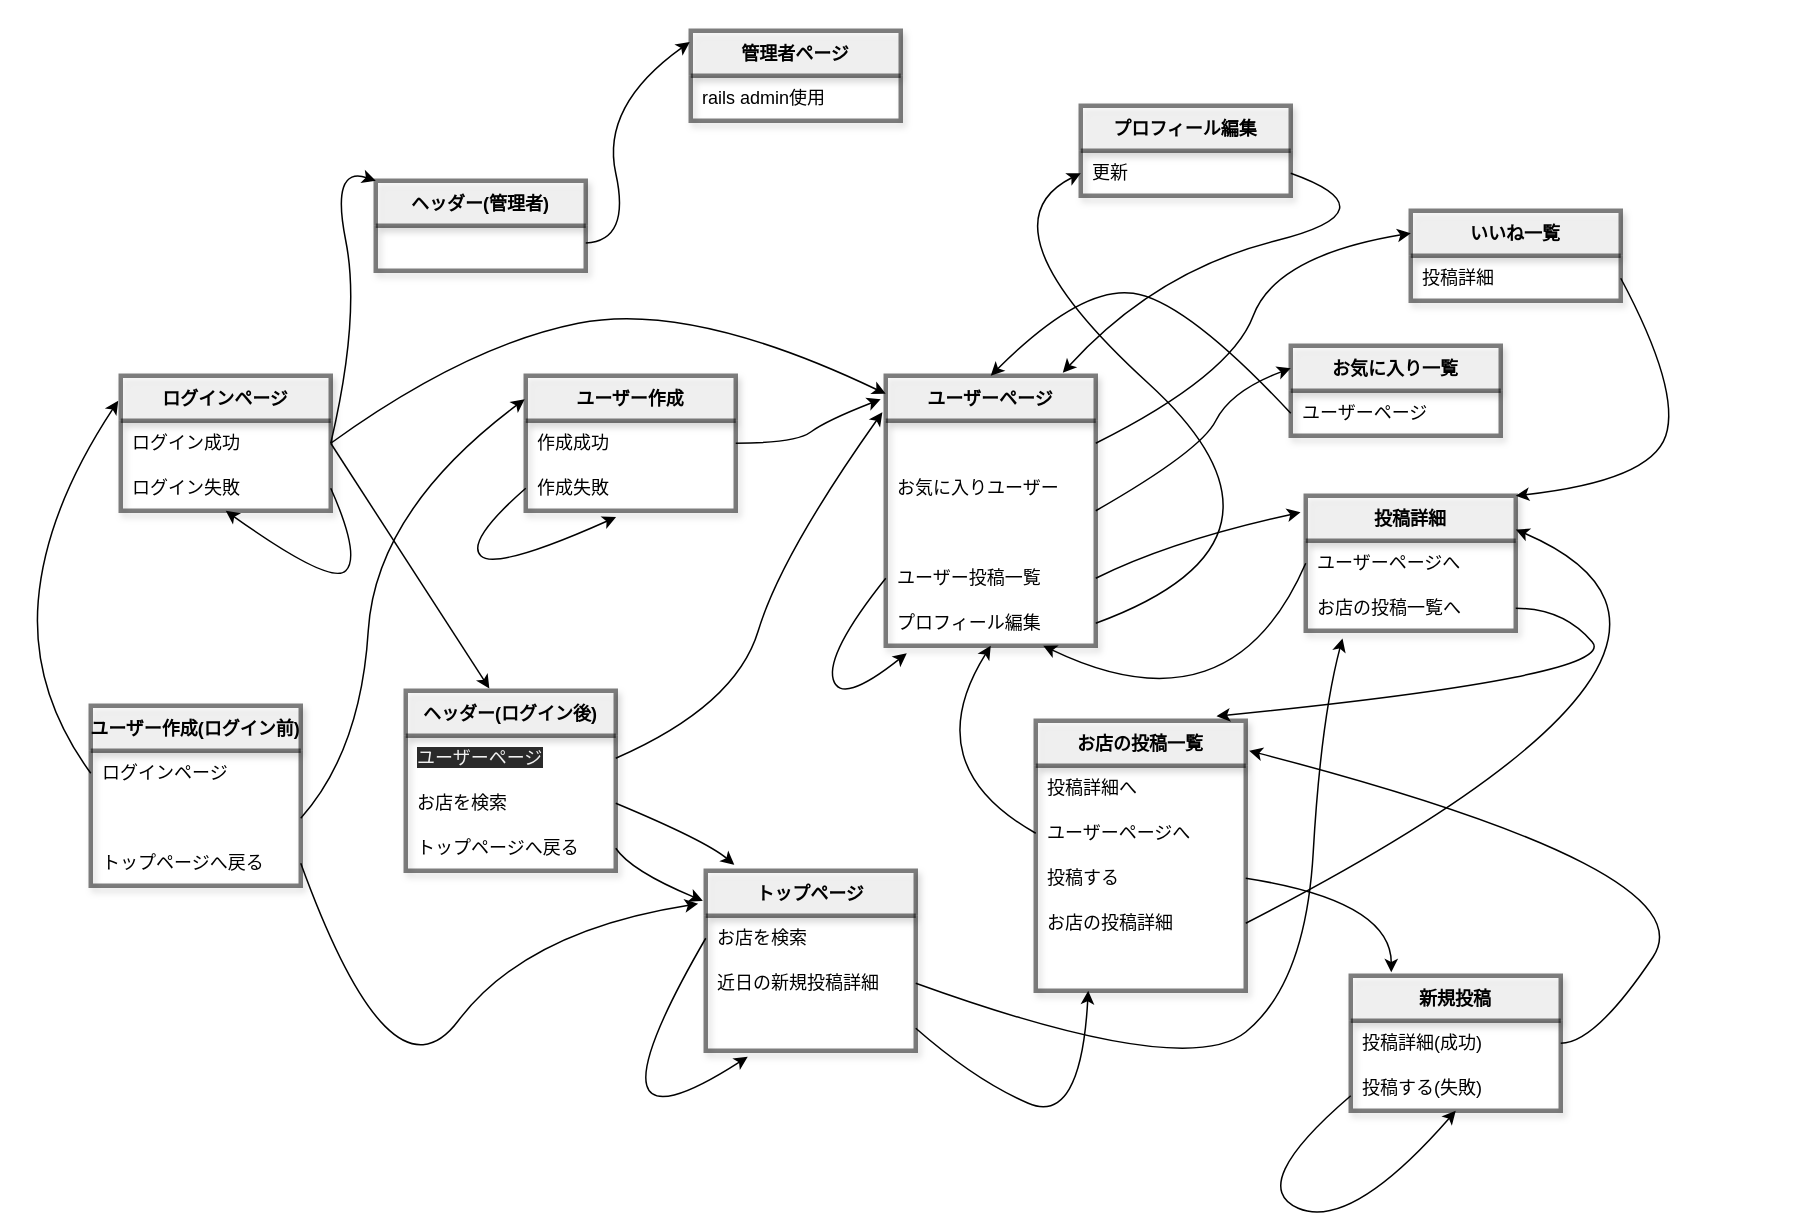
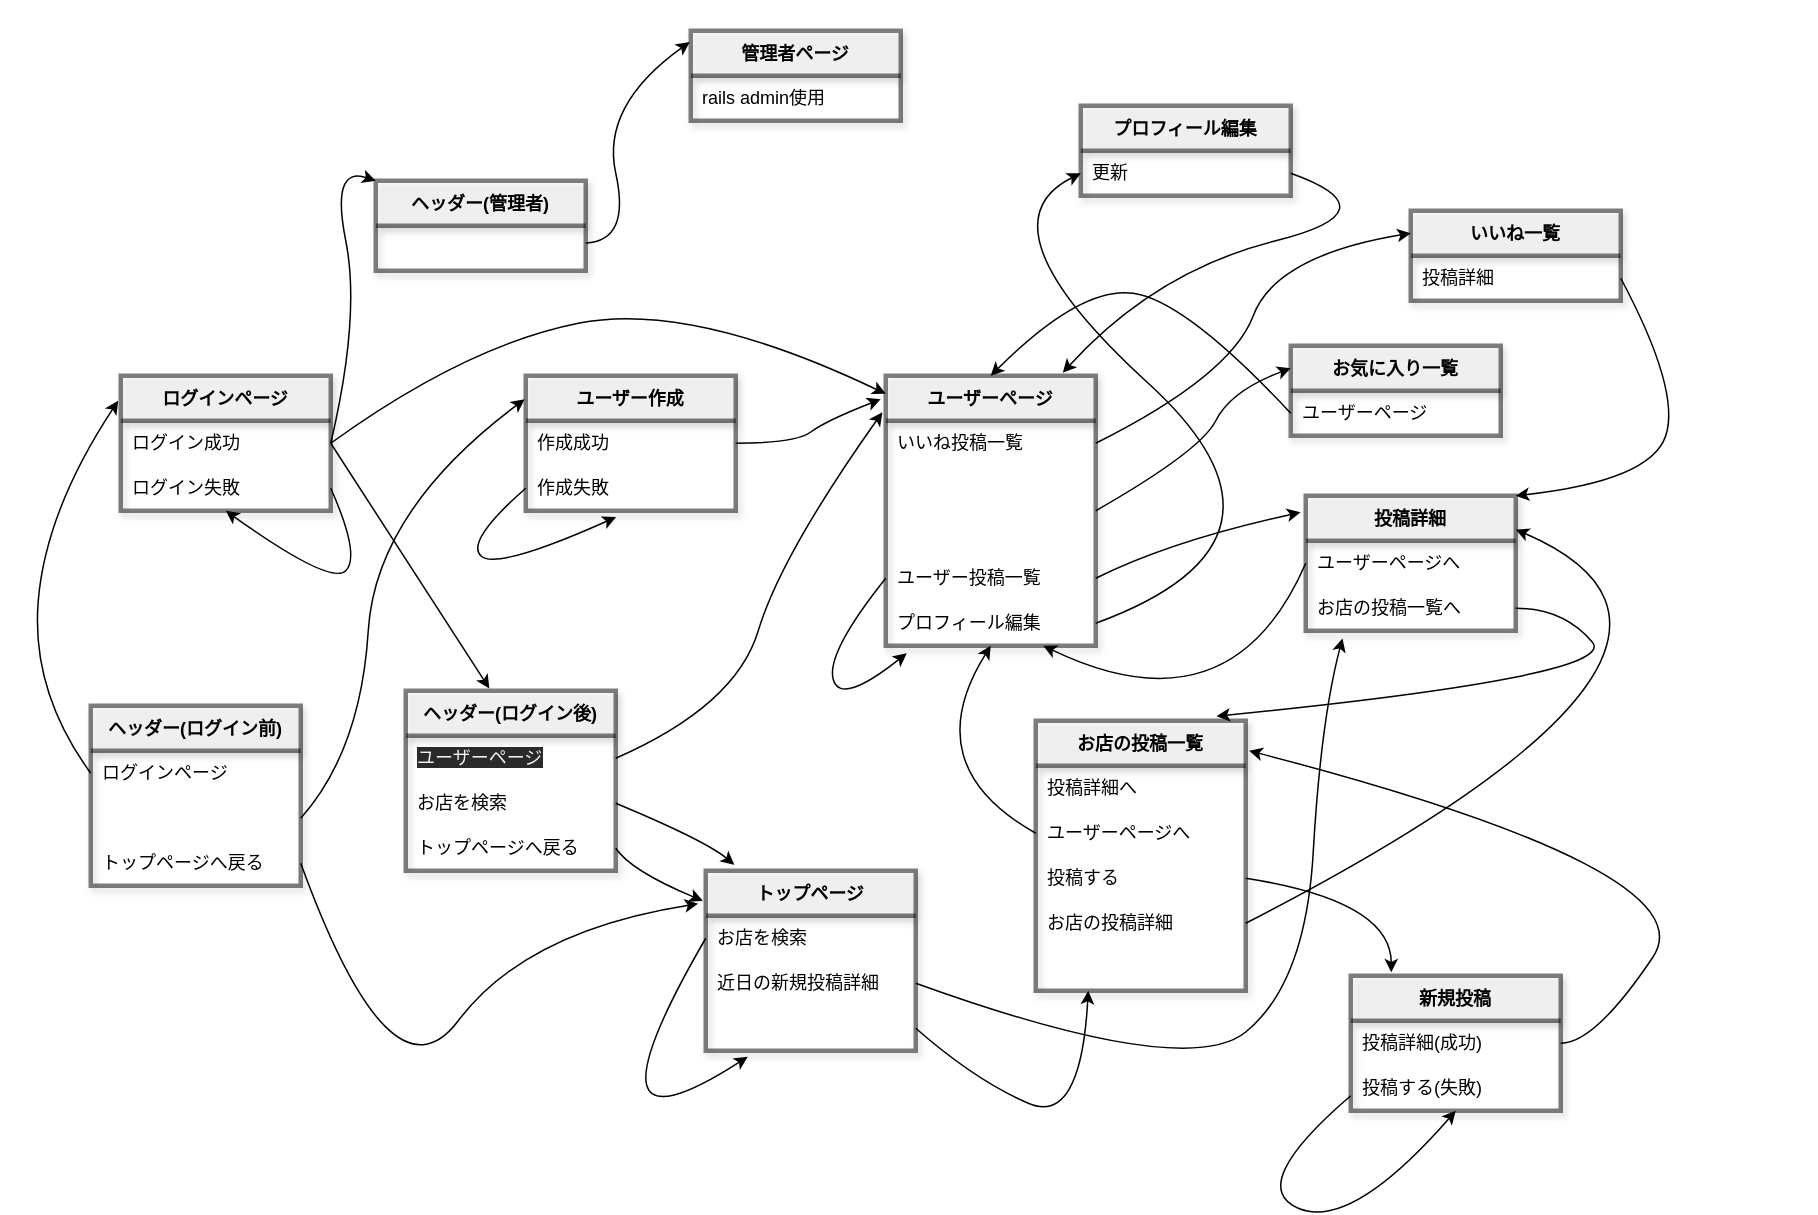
node "いいね投稿一覧": added
node "お気に入りユーザー": removed
node "ユーザー作成(ログイン前)": label "ユーザー作成(ログイン前)" -> "ヘッダー(ログイン前)"
